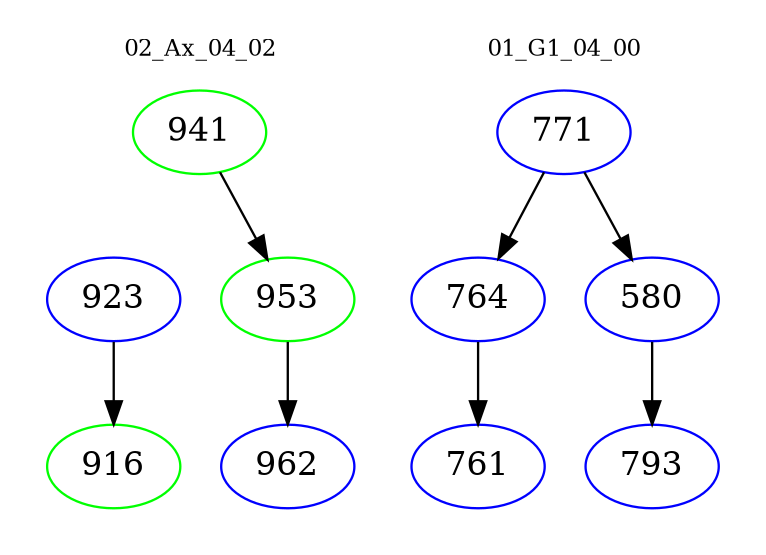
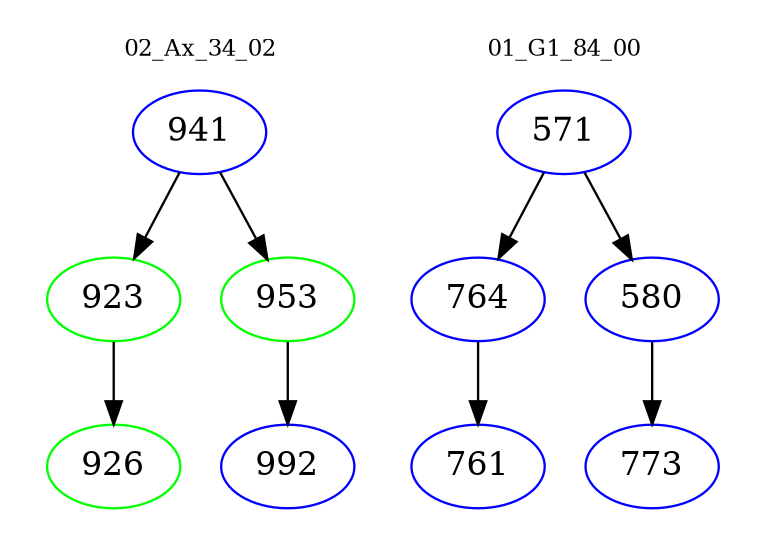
cluster "02_Ax_04_02": label "02_Ax_04_02" -> "02_Ax_34_02"
cluster "01_G1_04_00": label "01_G1_04_00" -> "01_G1_84_00"
node "941": color green -> blue
node "771": label "771" -> "571"
edge "941" -> "923": added
node "923": color blue -> green
node "916": label "916" -> "926"
node "962": label "962" -> "992"
node "793": label "793" -> "773"
